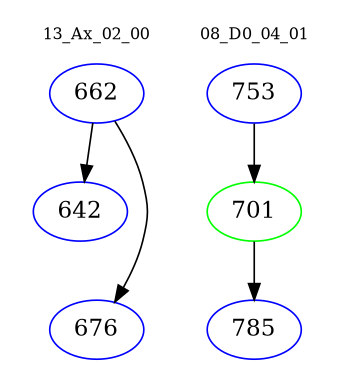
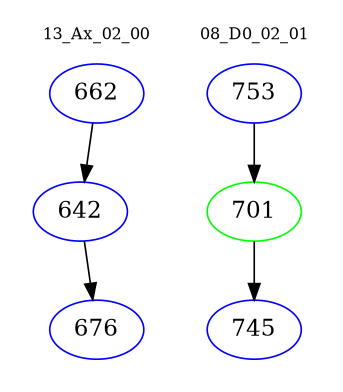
cluster "08_D0_04_01": label "08_D0_04_01" -> "08_D0_02_01"
edge "662" -> "676": now "642" -> "676"
node "785": label "785" -> "745"
